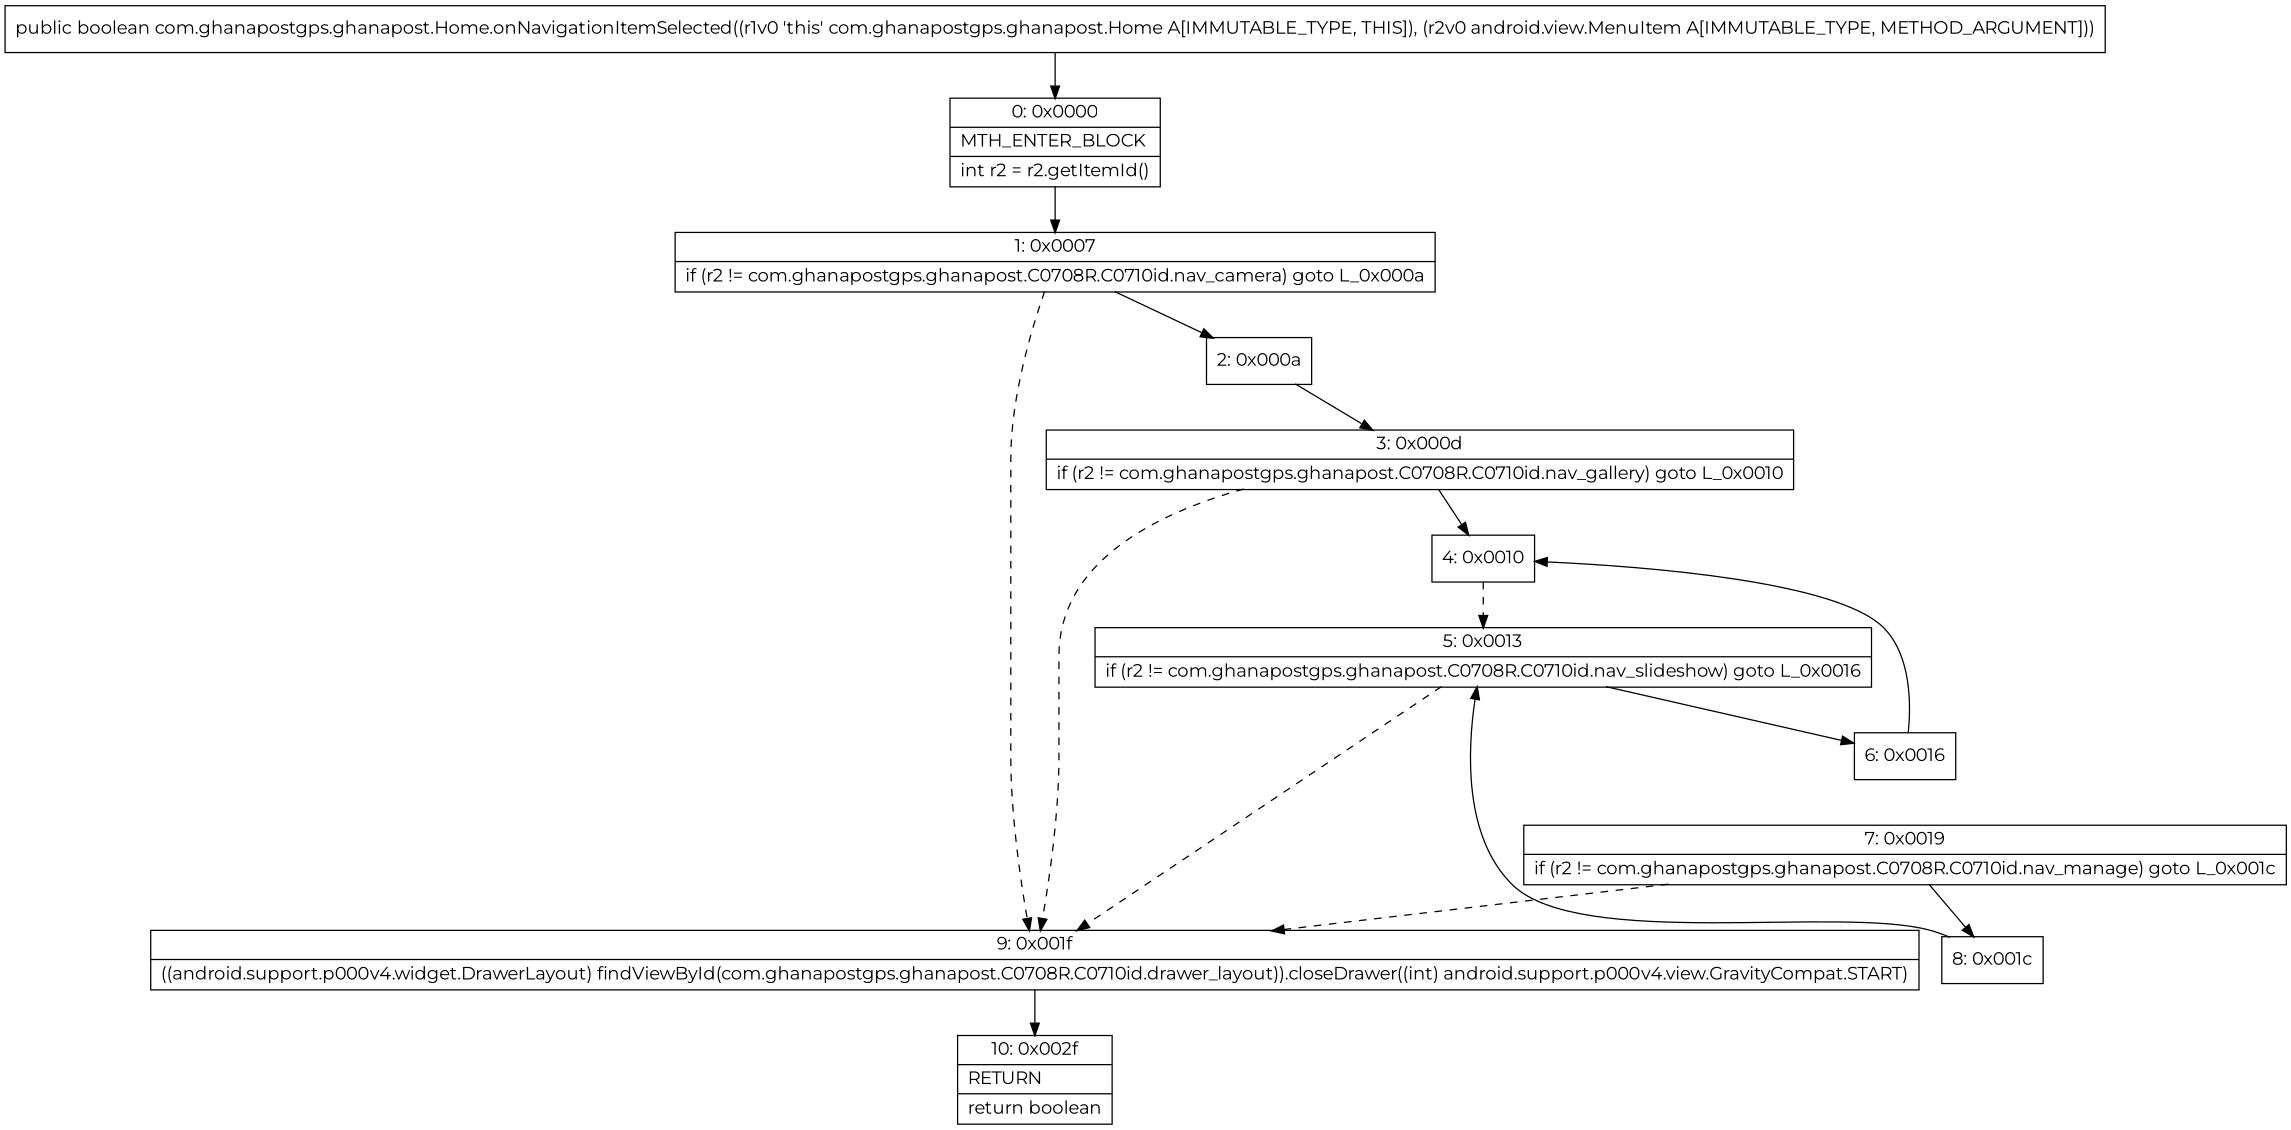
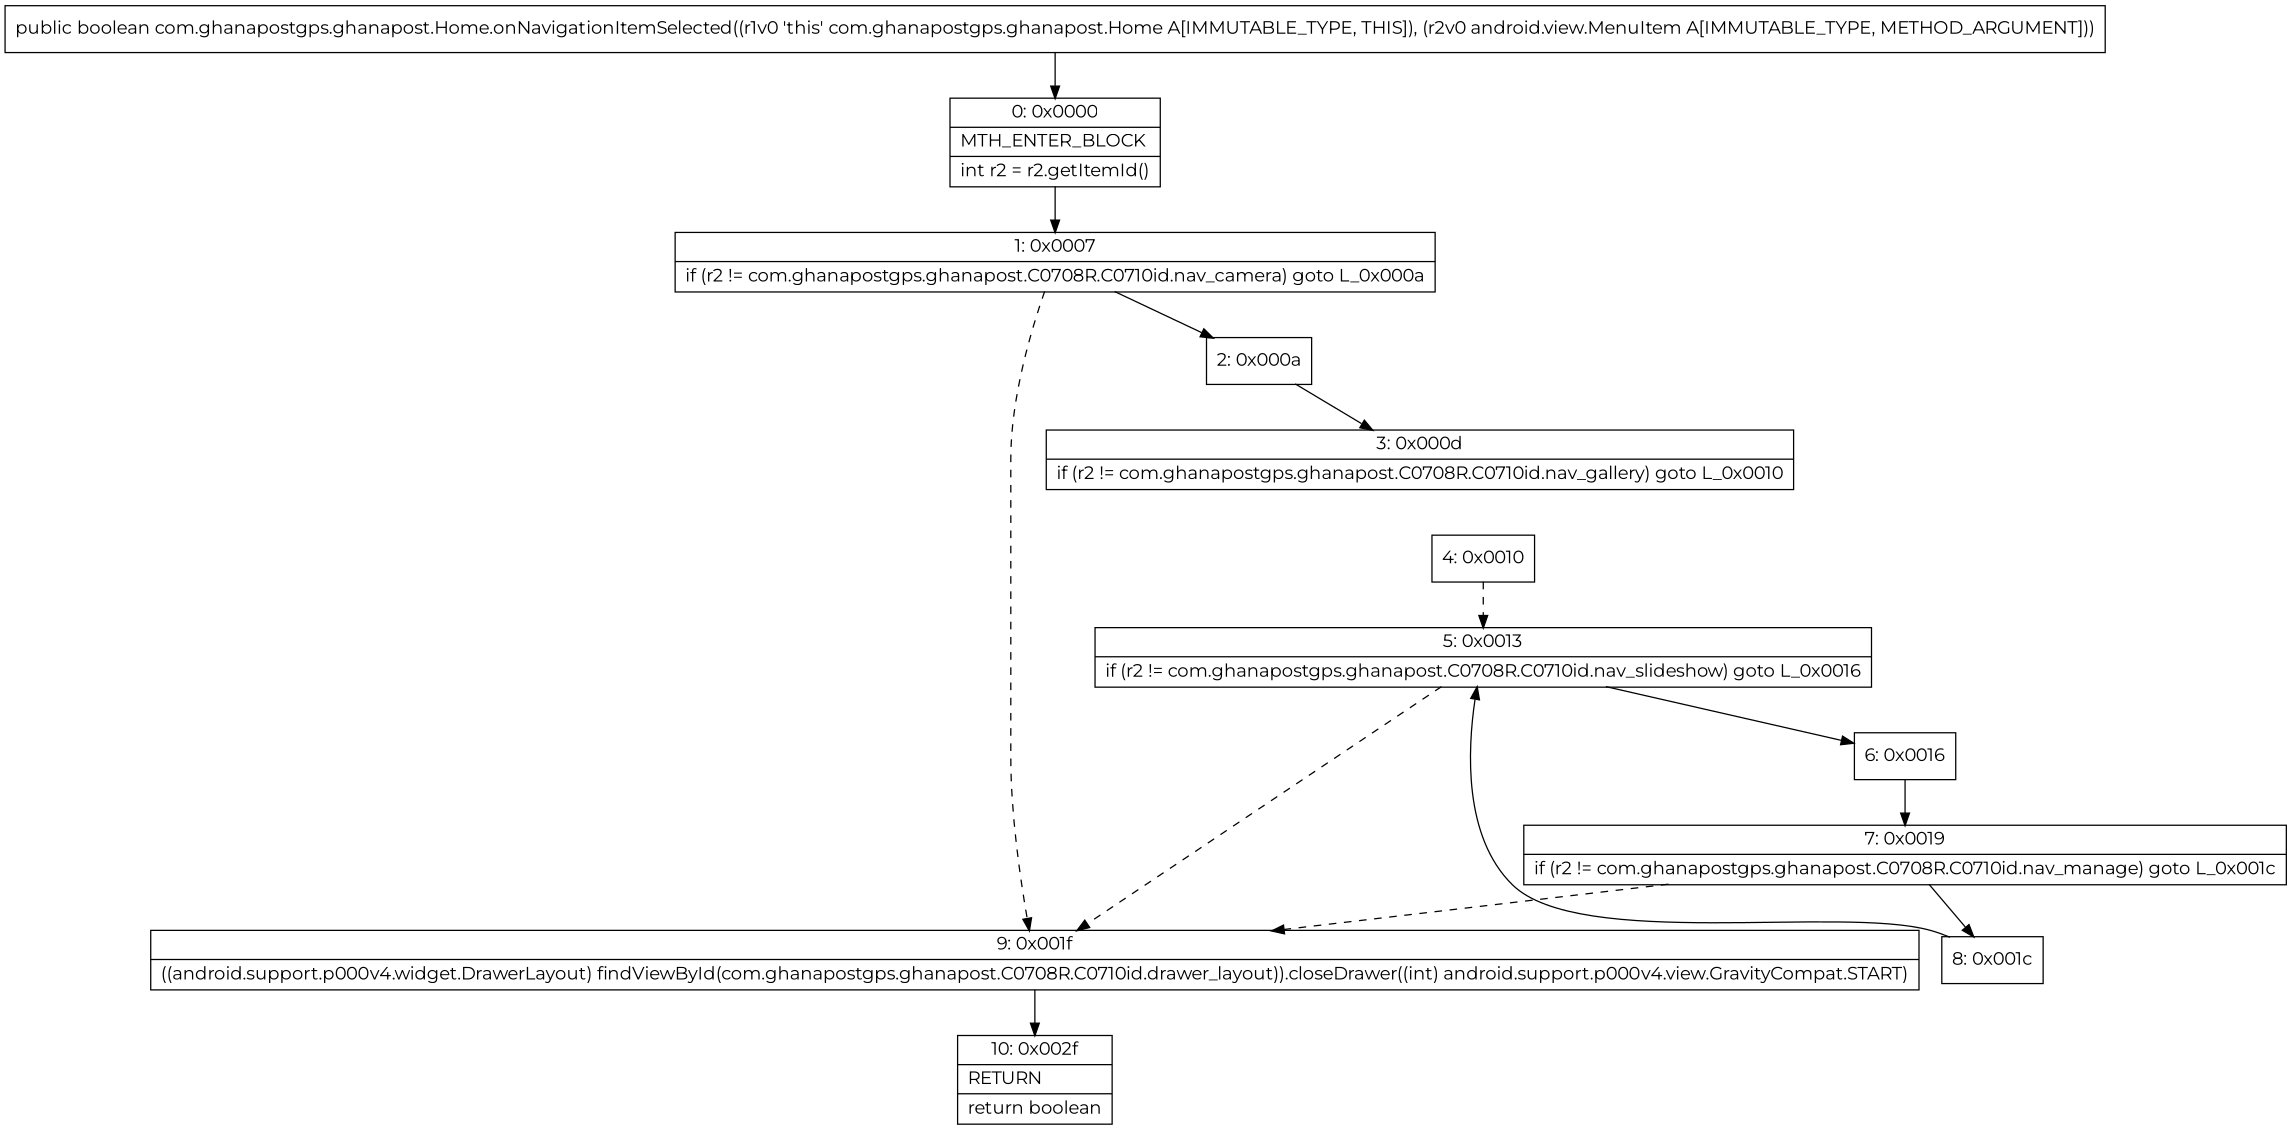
edge "3: 0x000d" -> "4: 0x0010": removed
edge "6: 0x0016" -> "4: 0x0010": now "6: 0x0016" -> "7: 0x0019"
edge "3: 0x000d" -> "9: 0x001f": removed
